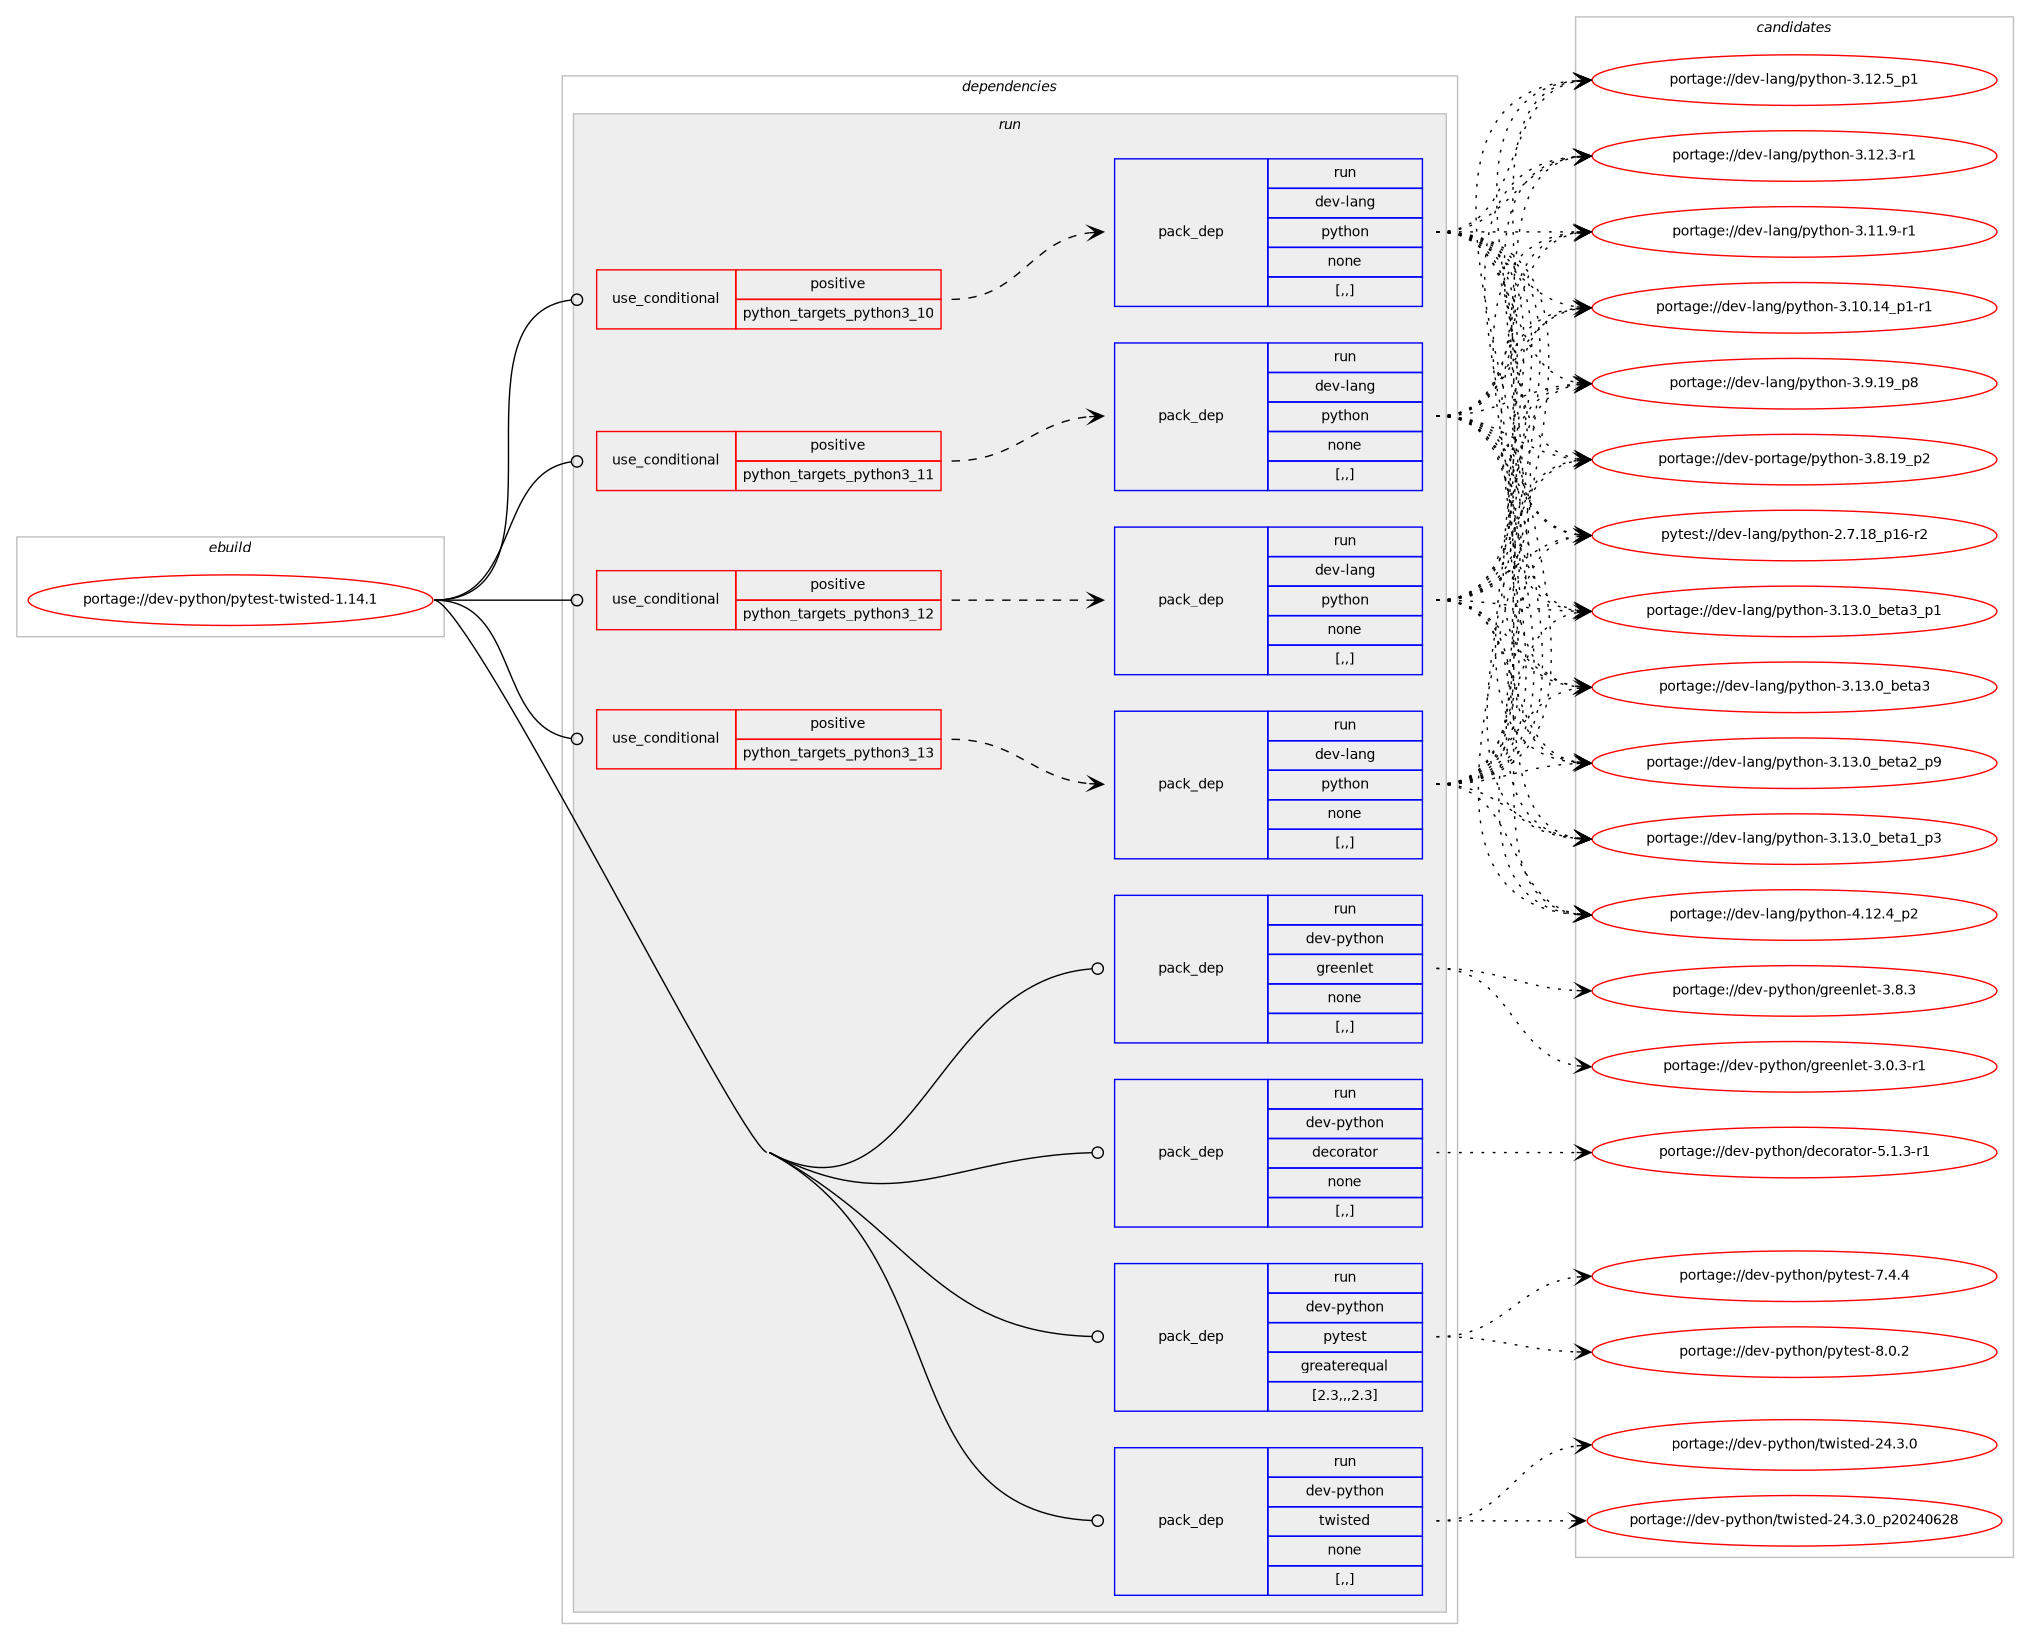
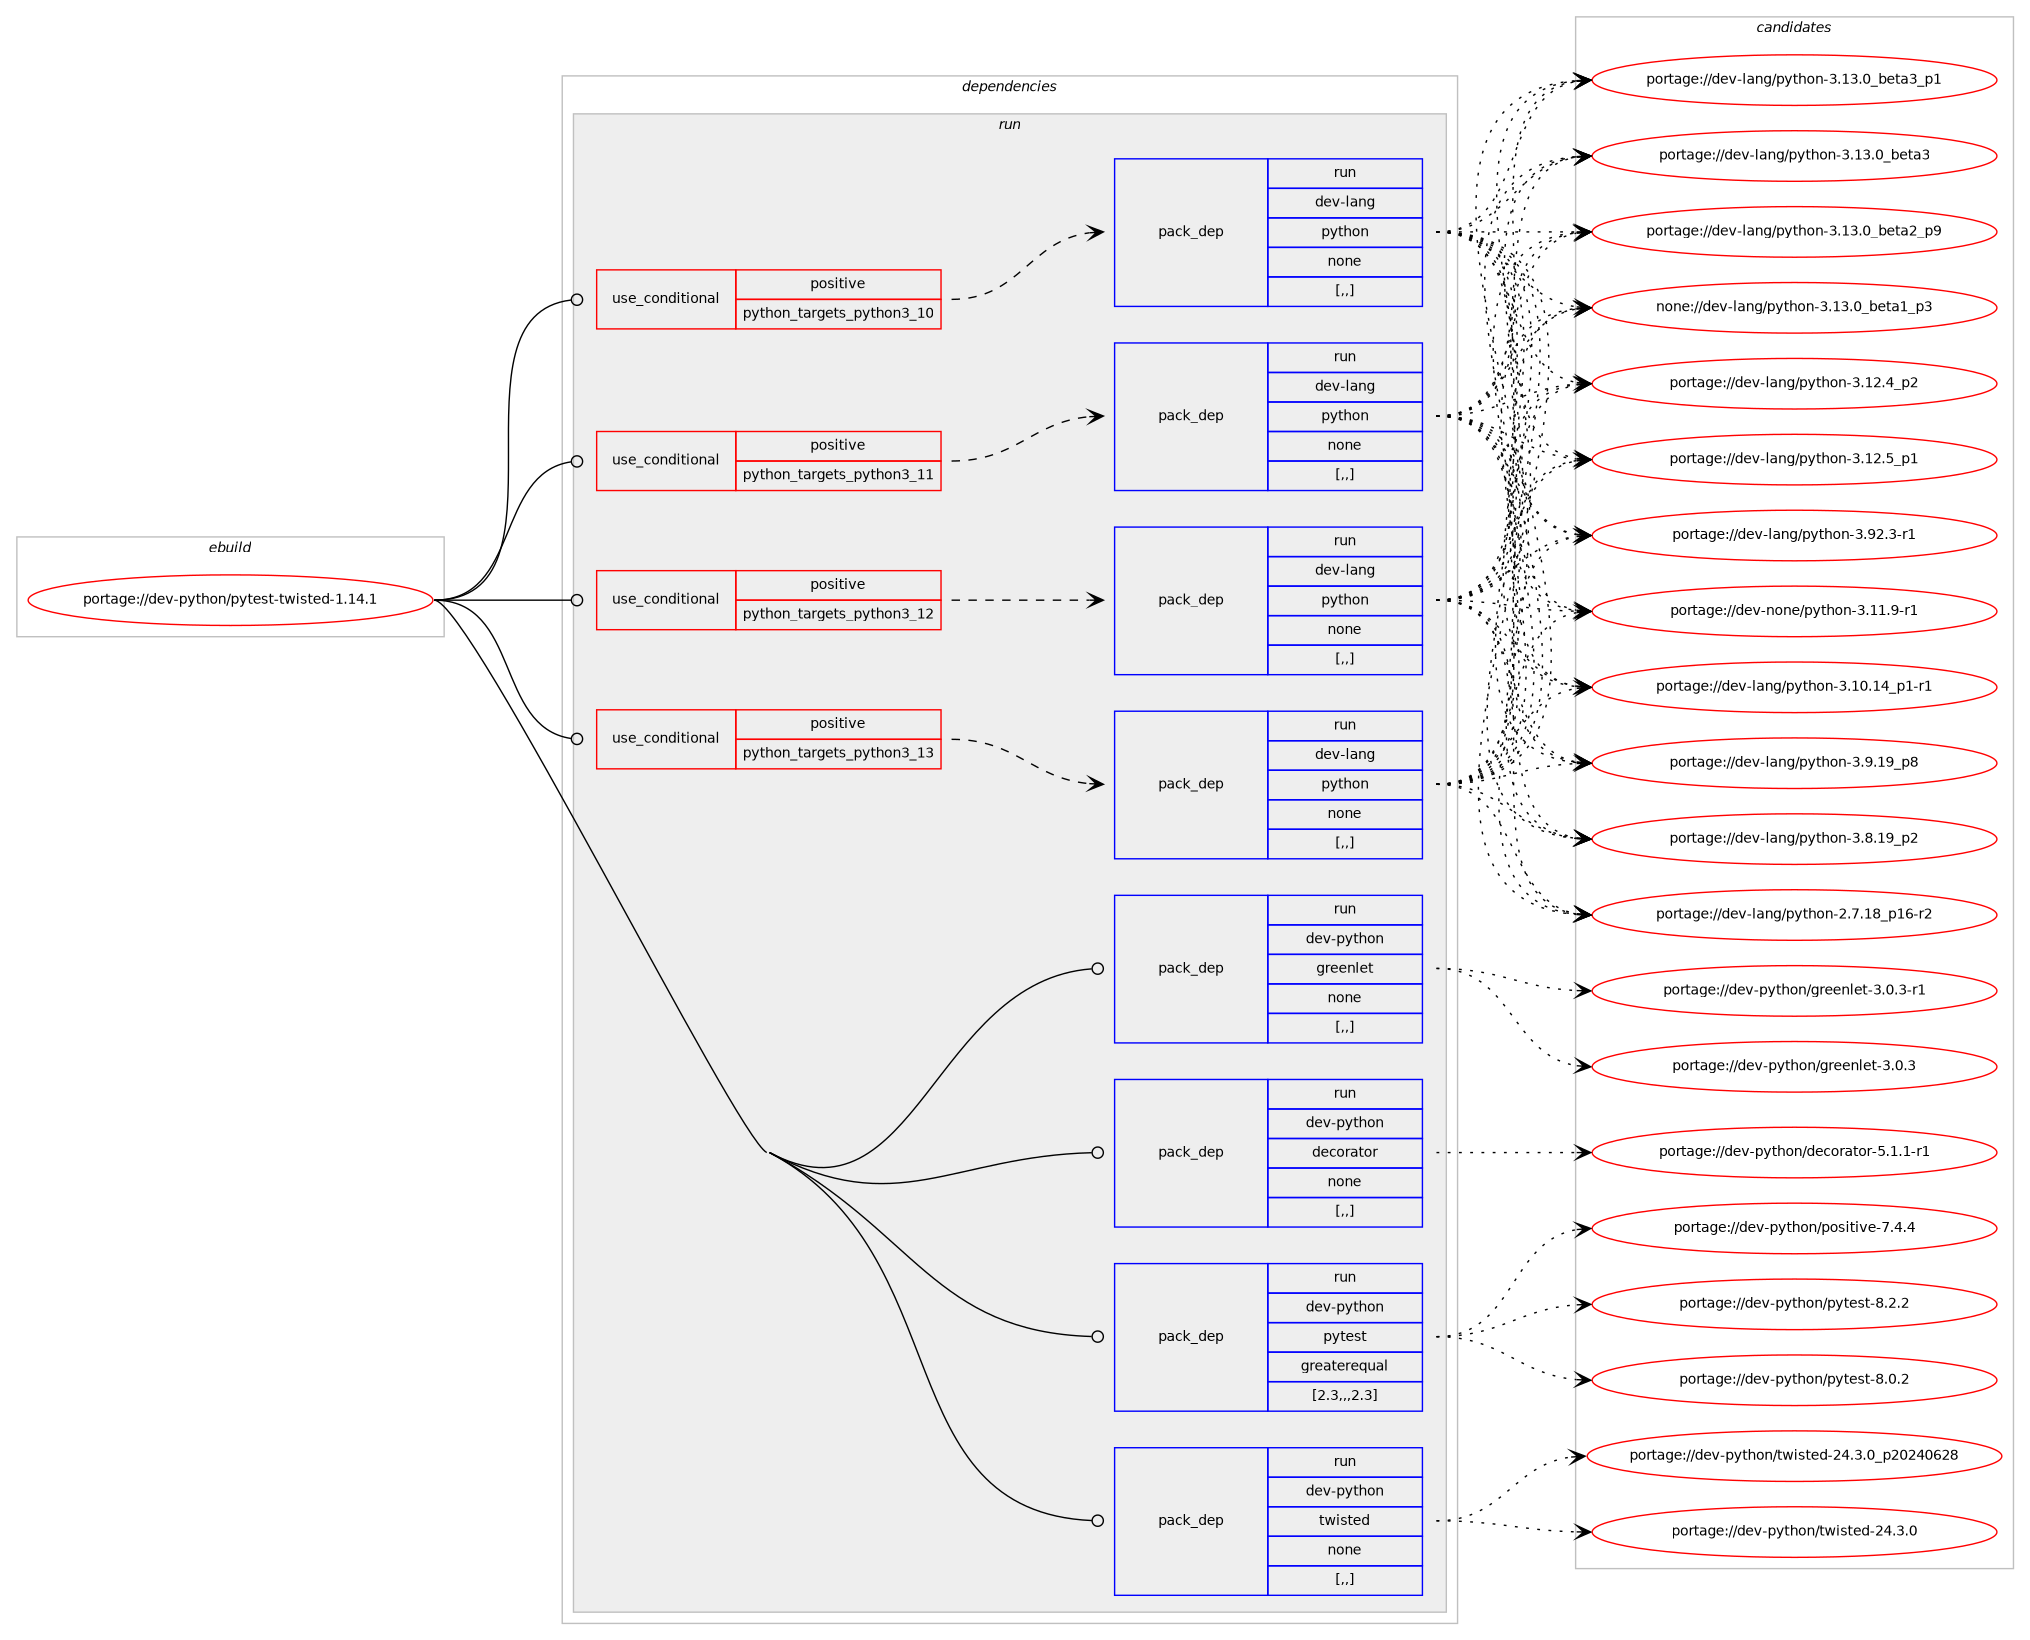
node "portage://dev-lang/python-3.12.3-r1": label "portage://dev-lang/python-3.12.3-r1" -> "portage://dev-lang/python-3.92.3-r1"
node "portage://dev-lang/python-3.11.9-r1": label "portage://dev-lang/python-3.11.9-r1" -> "portage://dev-none/python-3.11.9-r1"
node "portage://dev-portage/python-3.8.19_p2": label "portage://dev-portage/python-3.8.19_p2" -> "portage://dev-lang/python-3.8.19_p2"
node "pytest://dev-lang/python-2.7.18_p16-r2": label "pytest://dev-lang/python-2.7.18_p16-r2" -> "portage://dev-lang/python-2.7.18_p16-r2"
node "portage://dev-lang/python-3.13.0_beta1_p3": label "portage://dev-lang/python-3.13.0_beta1_p3" -> "none://dev-lang/python-3.13.0_beta1_p3"
node "portage://dev-lang/python-4.12.4_p2": label "portage://dev-lang/python-4.12.4_p2" -> "portage://dev-lang/python-3.12.4_p2"
node "portage://dev-python/greenlet-3.8.3": label "portage://dev-python/greenlet-3.8.3" -> "portage://dev-python/greenlet-3.0.3"
node "portage://dev-python/decorator-5.1.3-r1": label "portage://dev-python/decorator-5.1.3-r1" -> "portage://dev-python/decorator-5.1.1-r1"
node "portage://dev-python/pytest-7.4.4": label "portage://dev-python/pytest-7.4.4" -> "portage://dev-python/positive-7.4.4"
node "portage://dev-python/pytest-8.2.2": added
